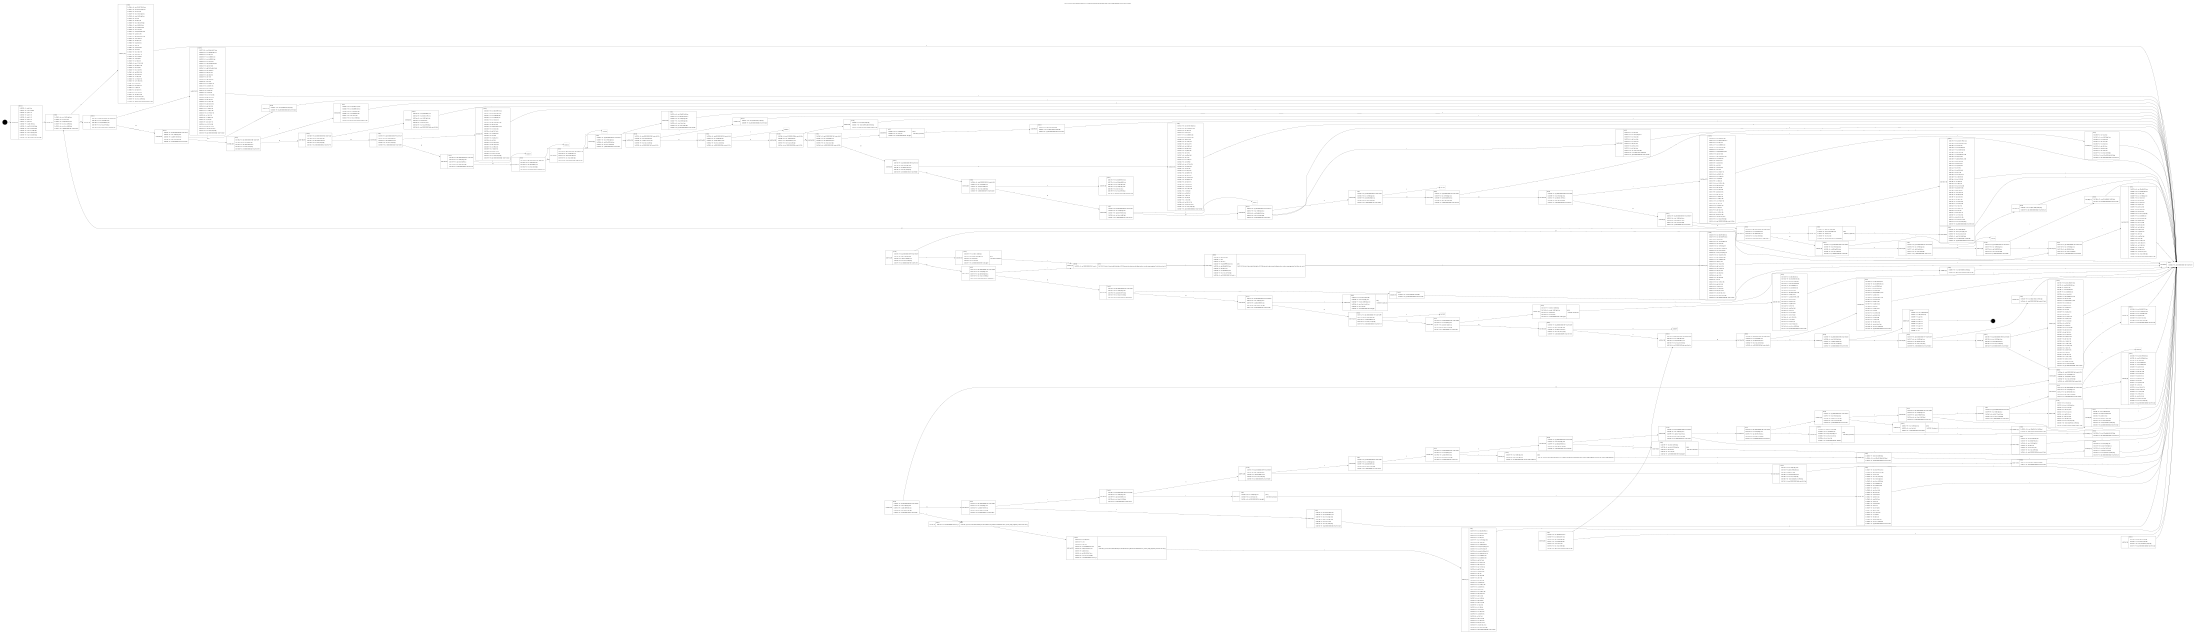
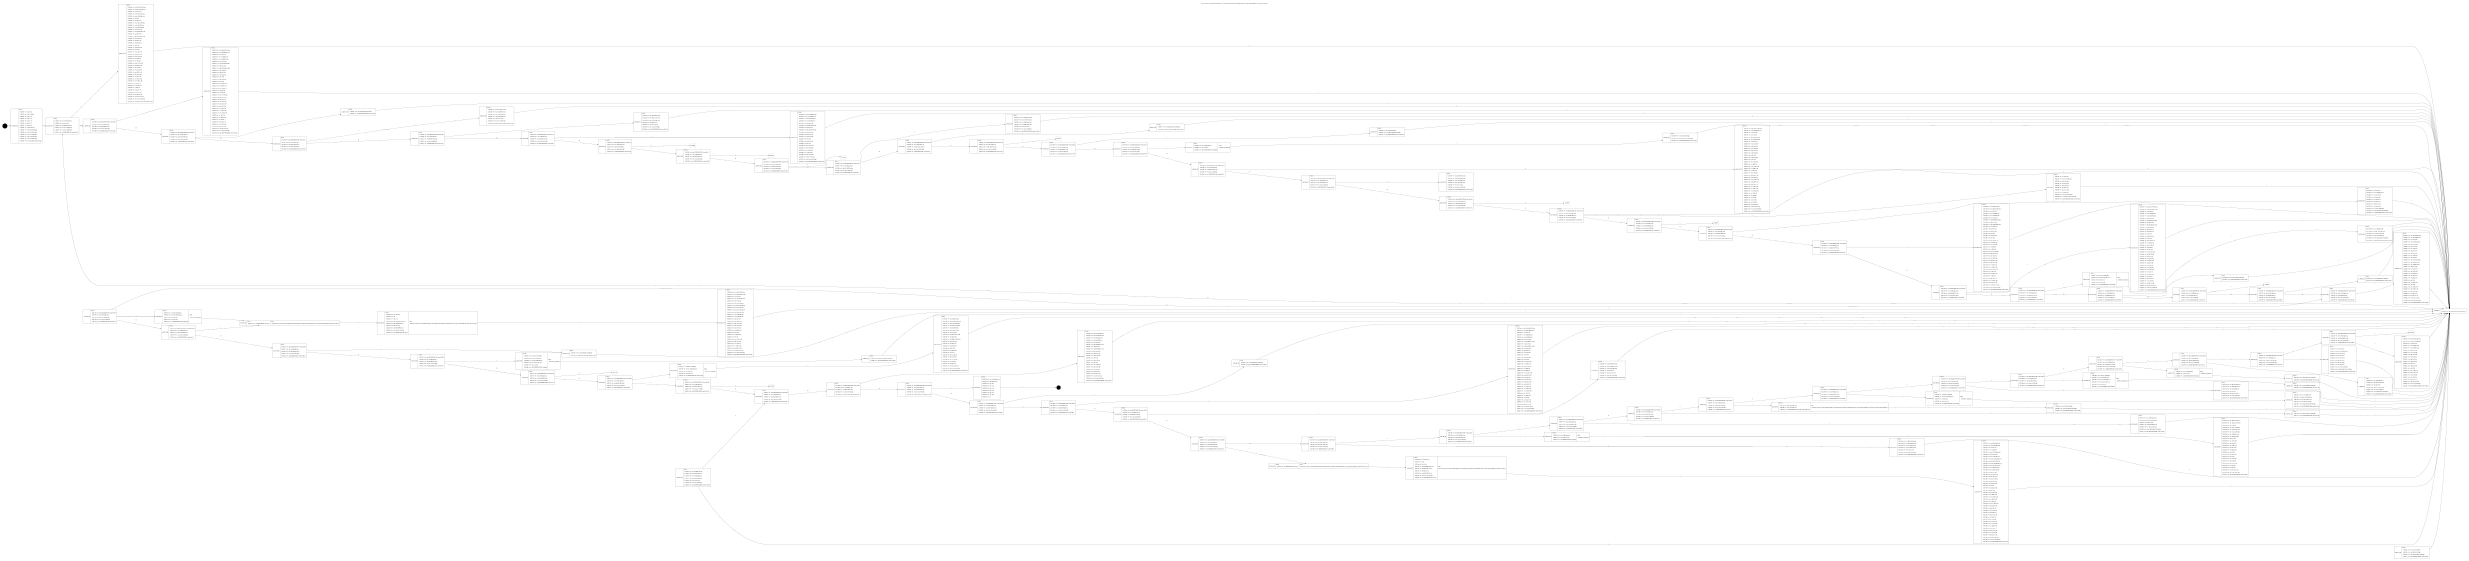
edge "0x4018c6 [28]" -> "0x4018aa [28]": reversed
